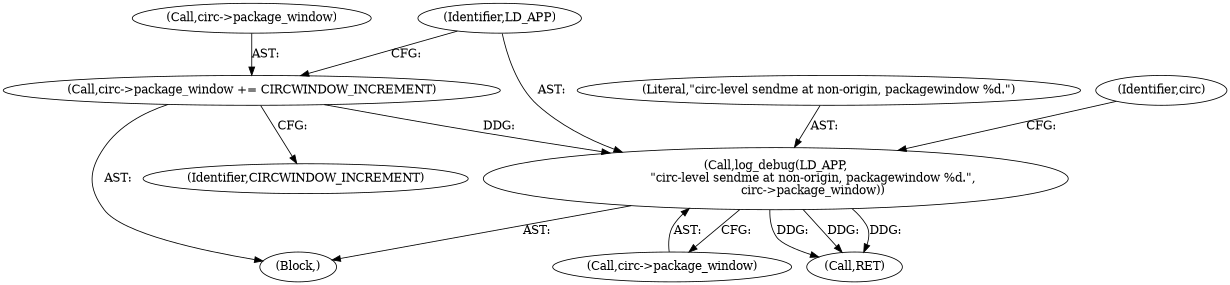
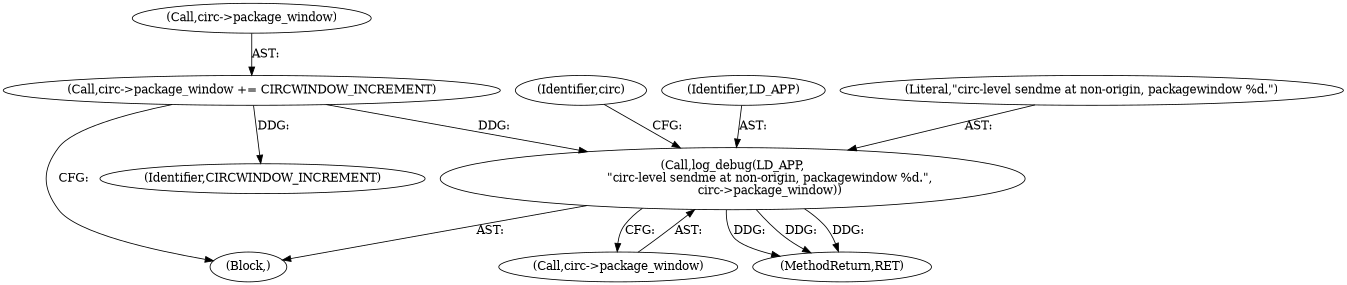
edge "(Identifier,LD_APP)" -> "(Call,circ->package_window += CIRCWINDOW_INCREMENT)": removed, label "CFG:"
edge "(Call,circ->package_window += CIRCWINDOW_INCREMENT)" -> "(Identifier,CIRCWINDOW_INCREMENT)": label "CFG: " -> "DDG: "
edge "(Call,circ->package_window += CIRCWINDOW_INCREMENT)" -> "(Block,)": label "AST: " -> "CFG: "
node "(Call,RET)": label "(Call,RET)" -> "(MethodReturn,RET)"
